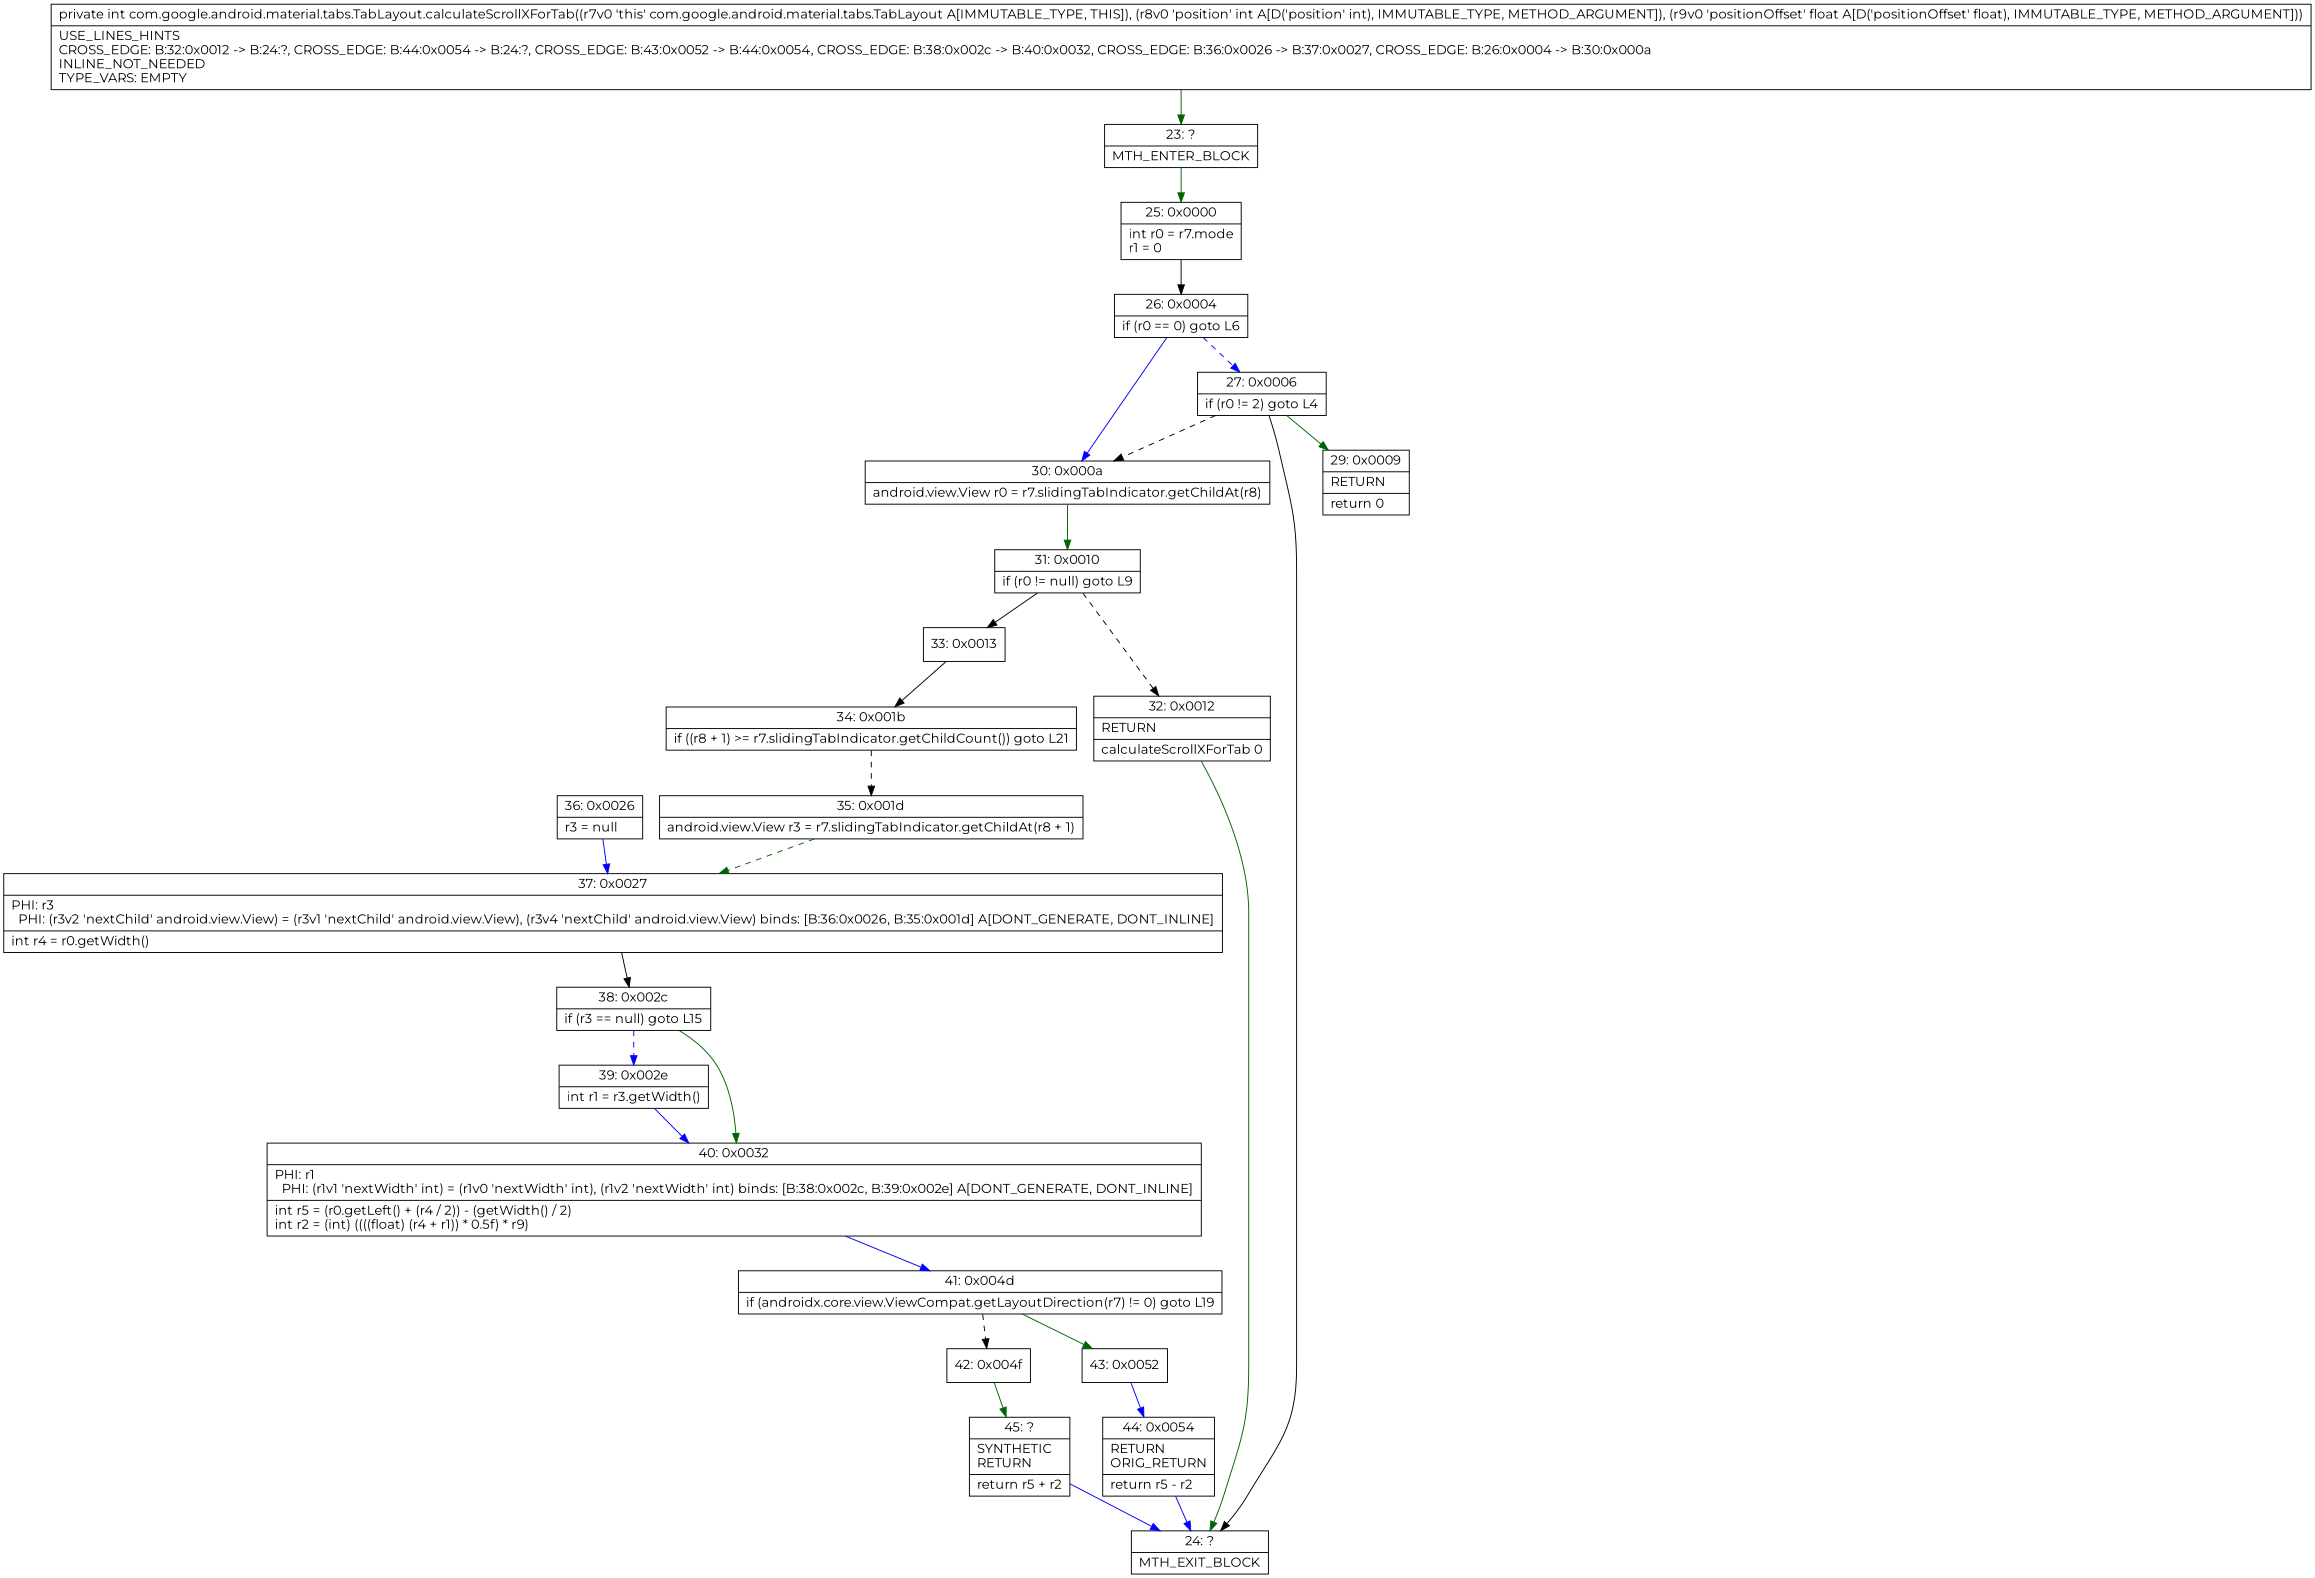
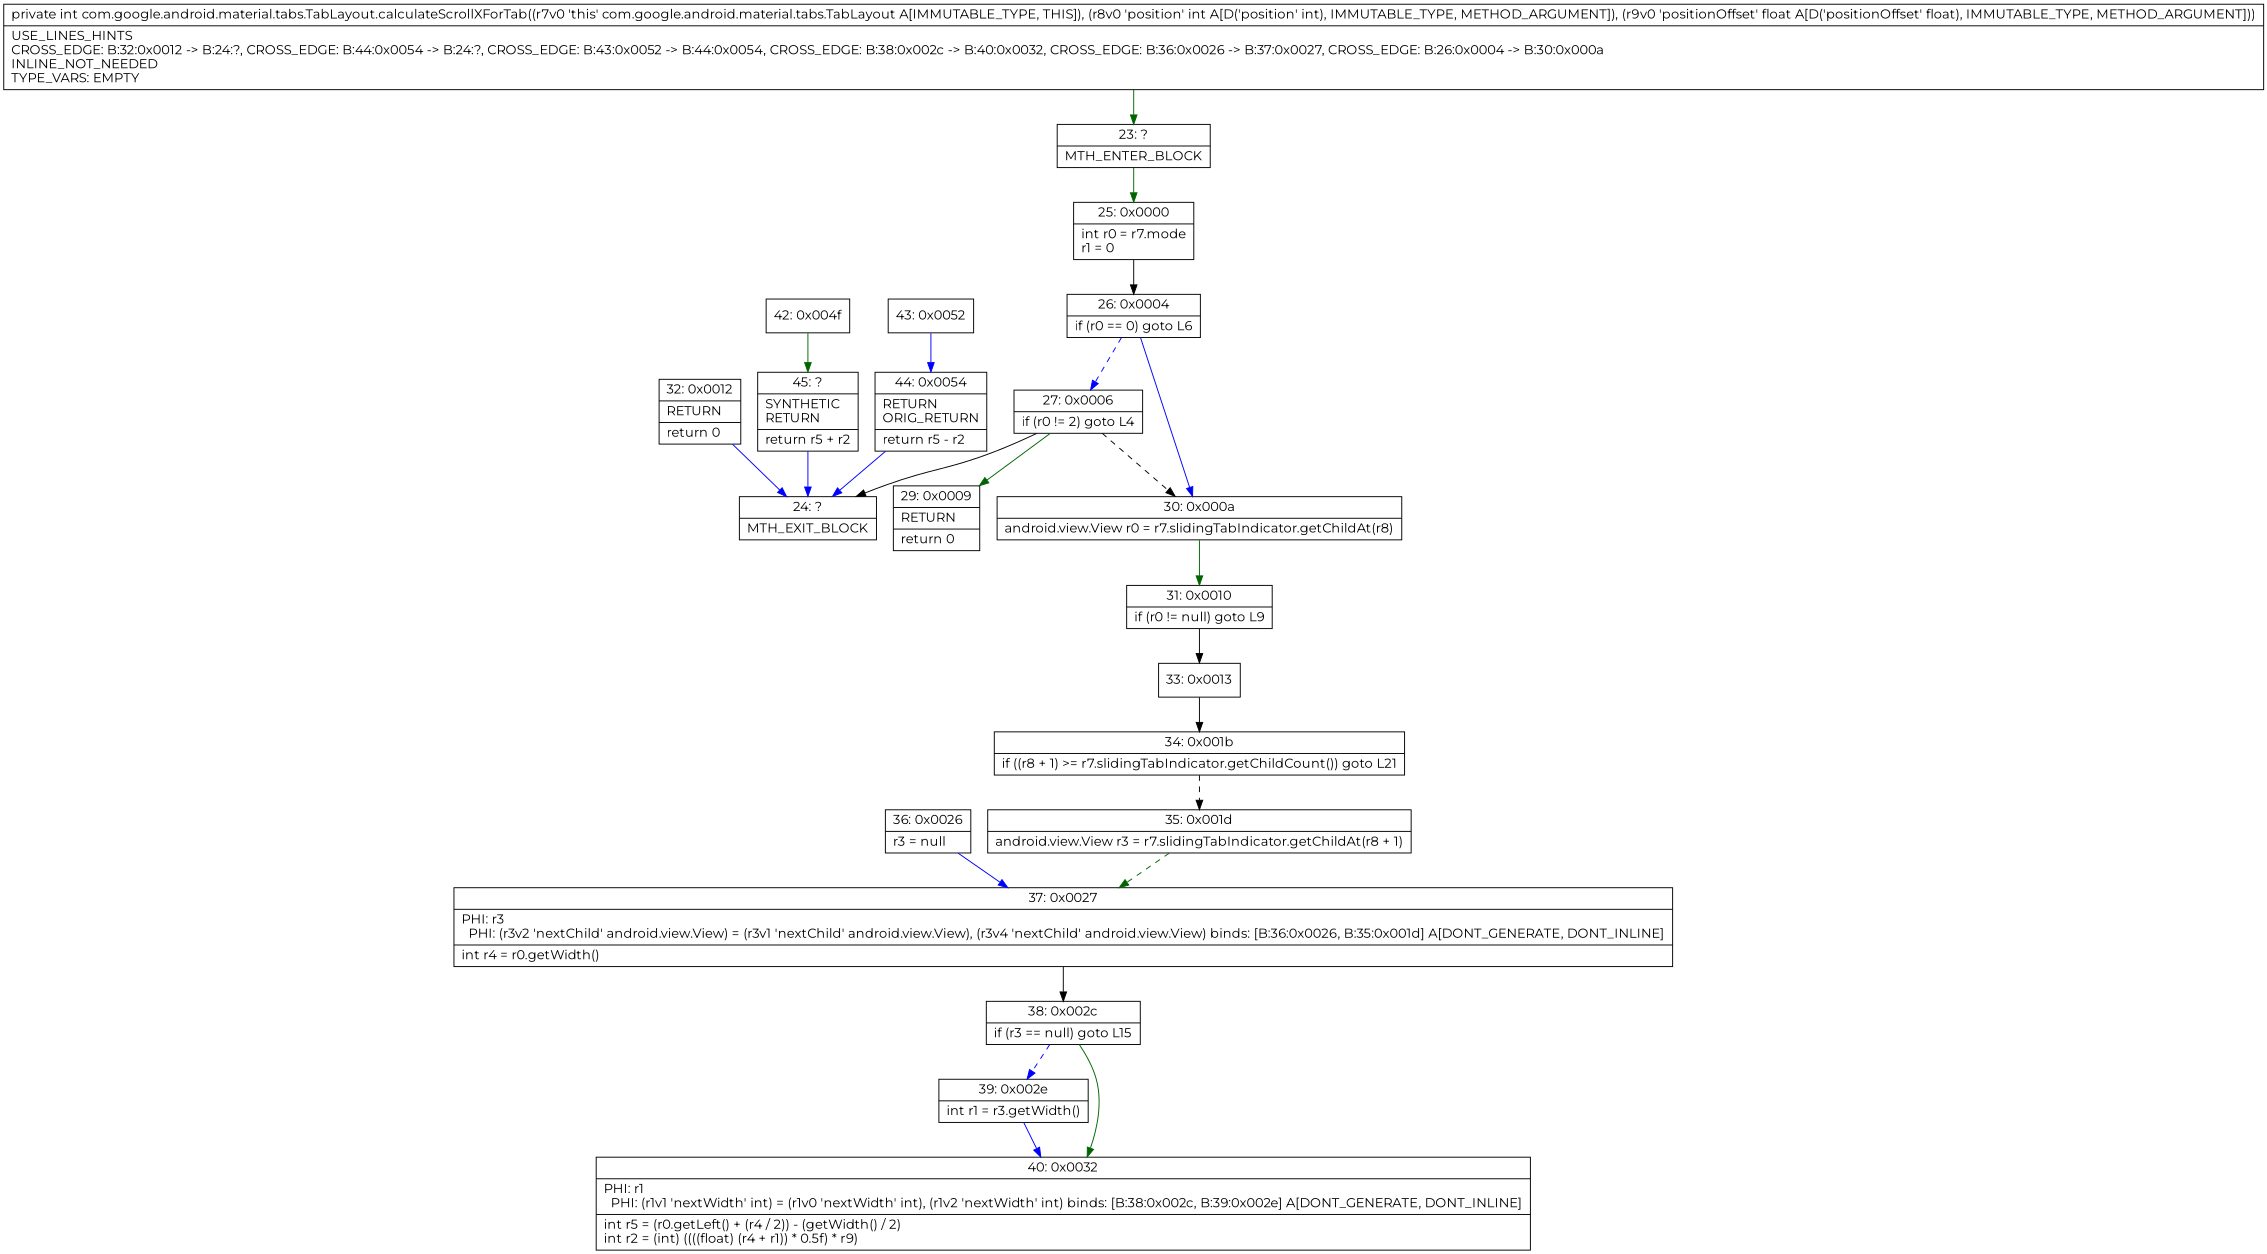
edge "31: 0x0010" -> "32: 0x0012": removed
node "32: 0x0012": text "calculateScrollXForTab 0" -> "return 0"
edge "32: 0x0012" -> "24: ?": color darkgreen -> blue
node "41: 0x004d": removed
